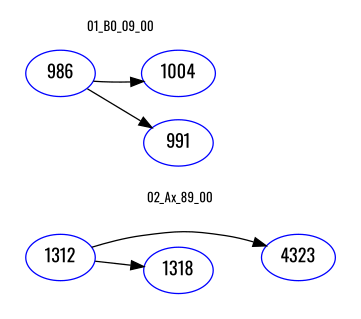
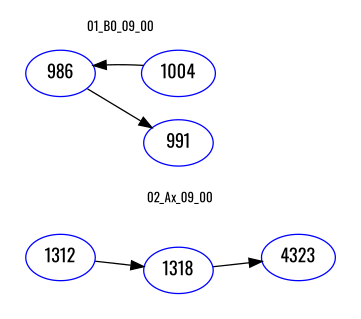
edge "986" -> "1004": reversed
cluster "02_Ax_89_00": label "02_Ax_89_00" -> "02_Ax_09_00"
edge "1312" -> "4323": now "1318" -> "4323"
